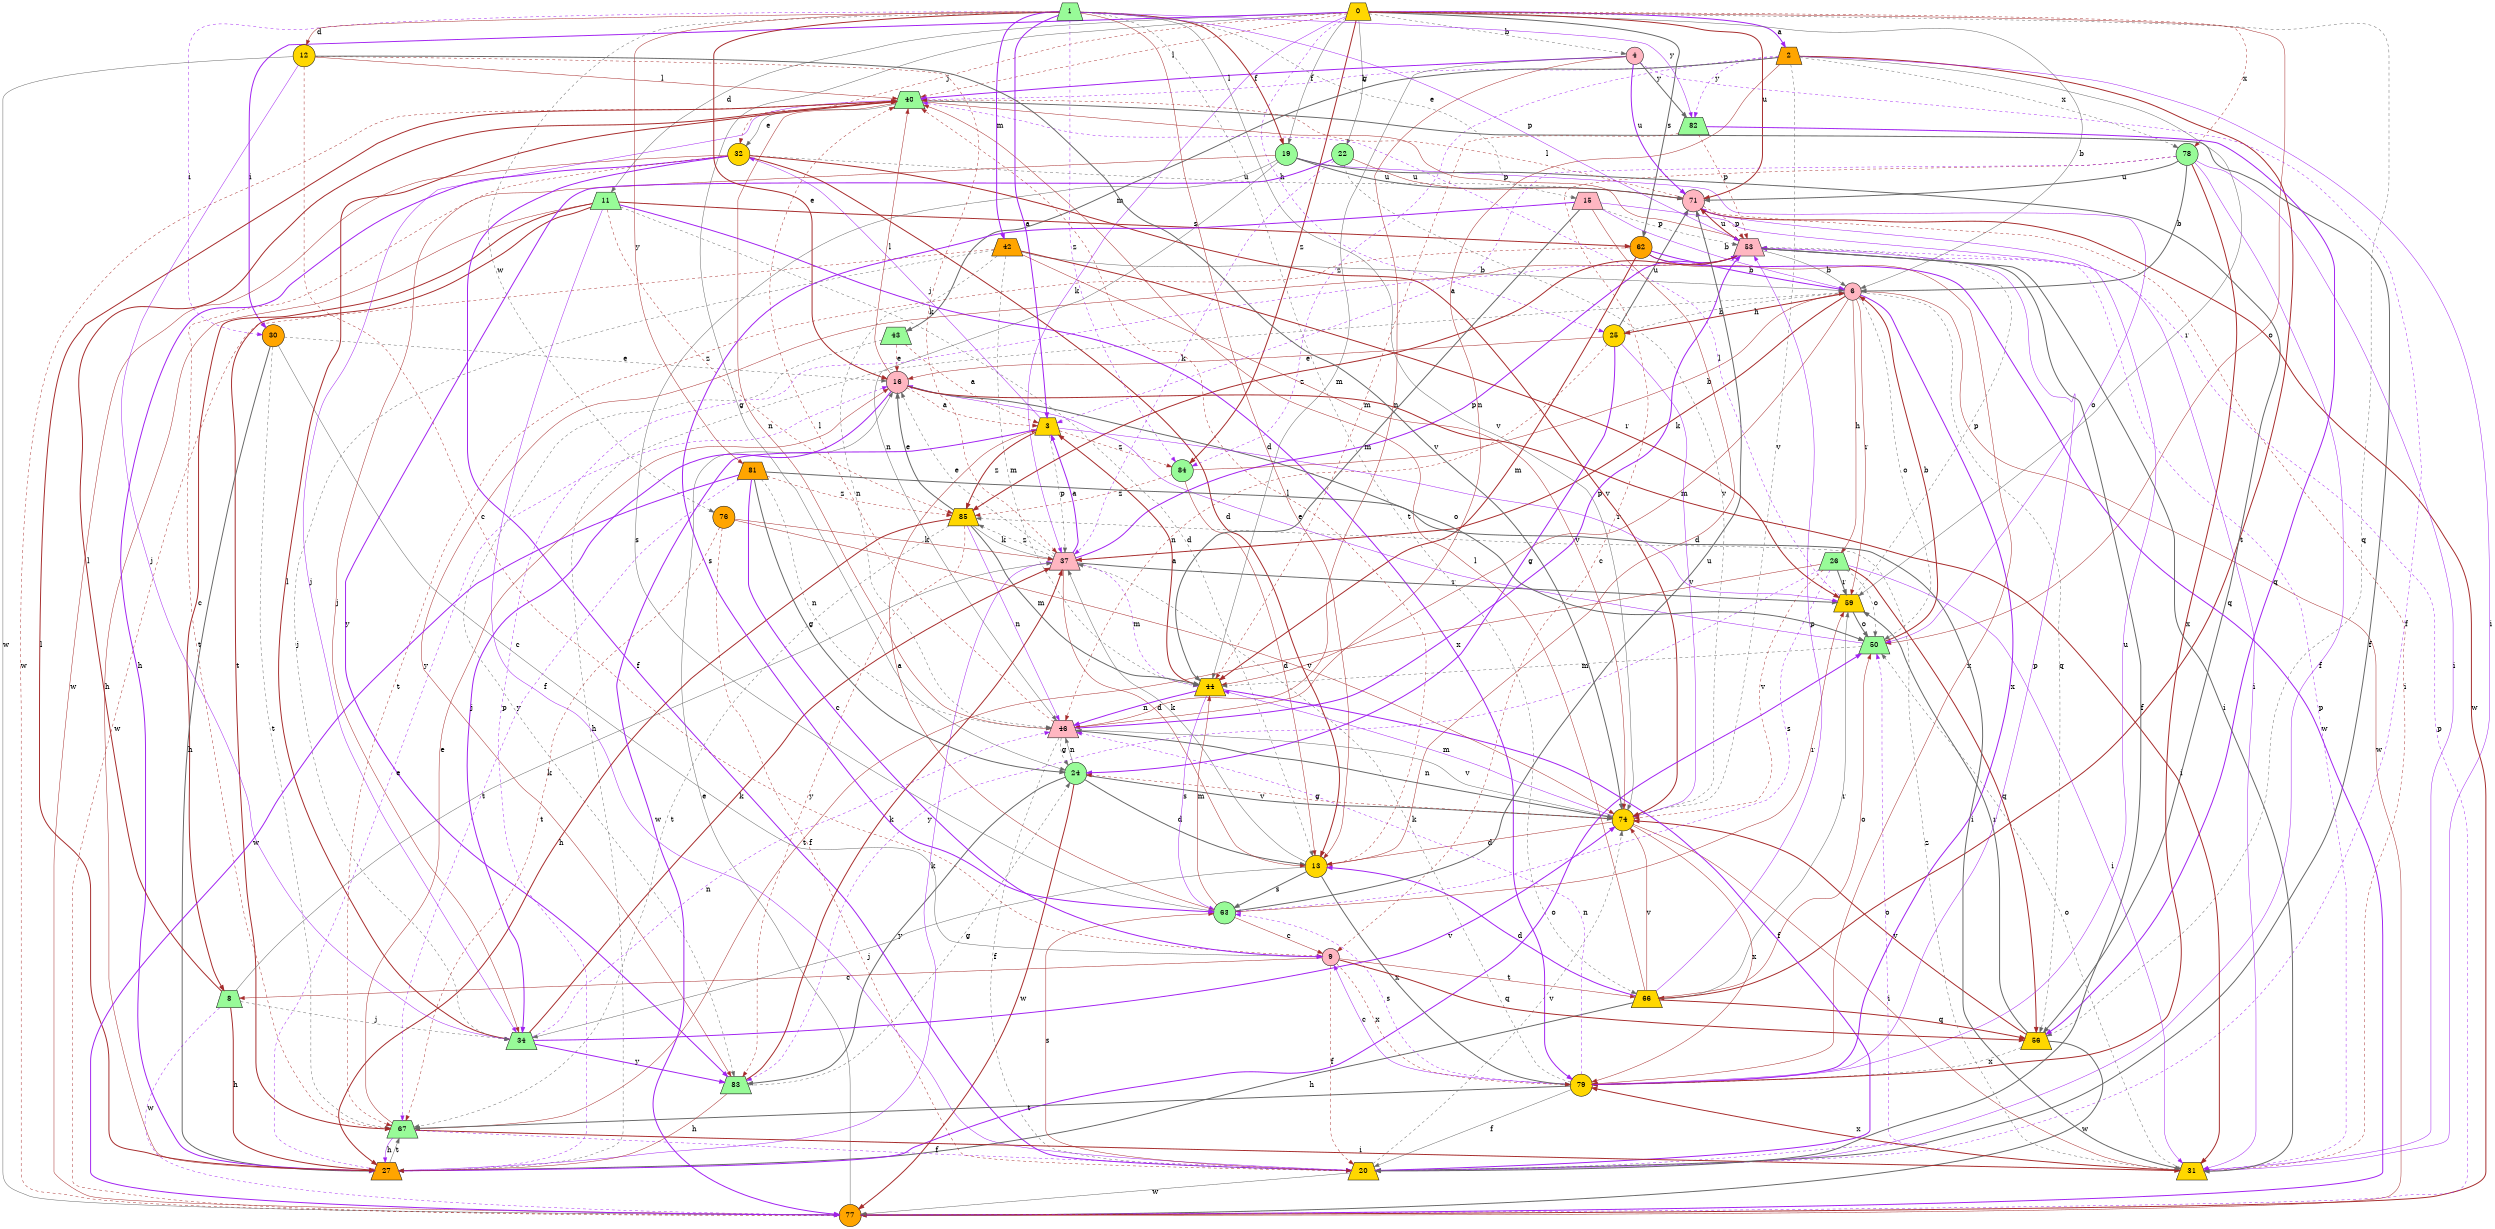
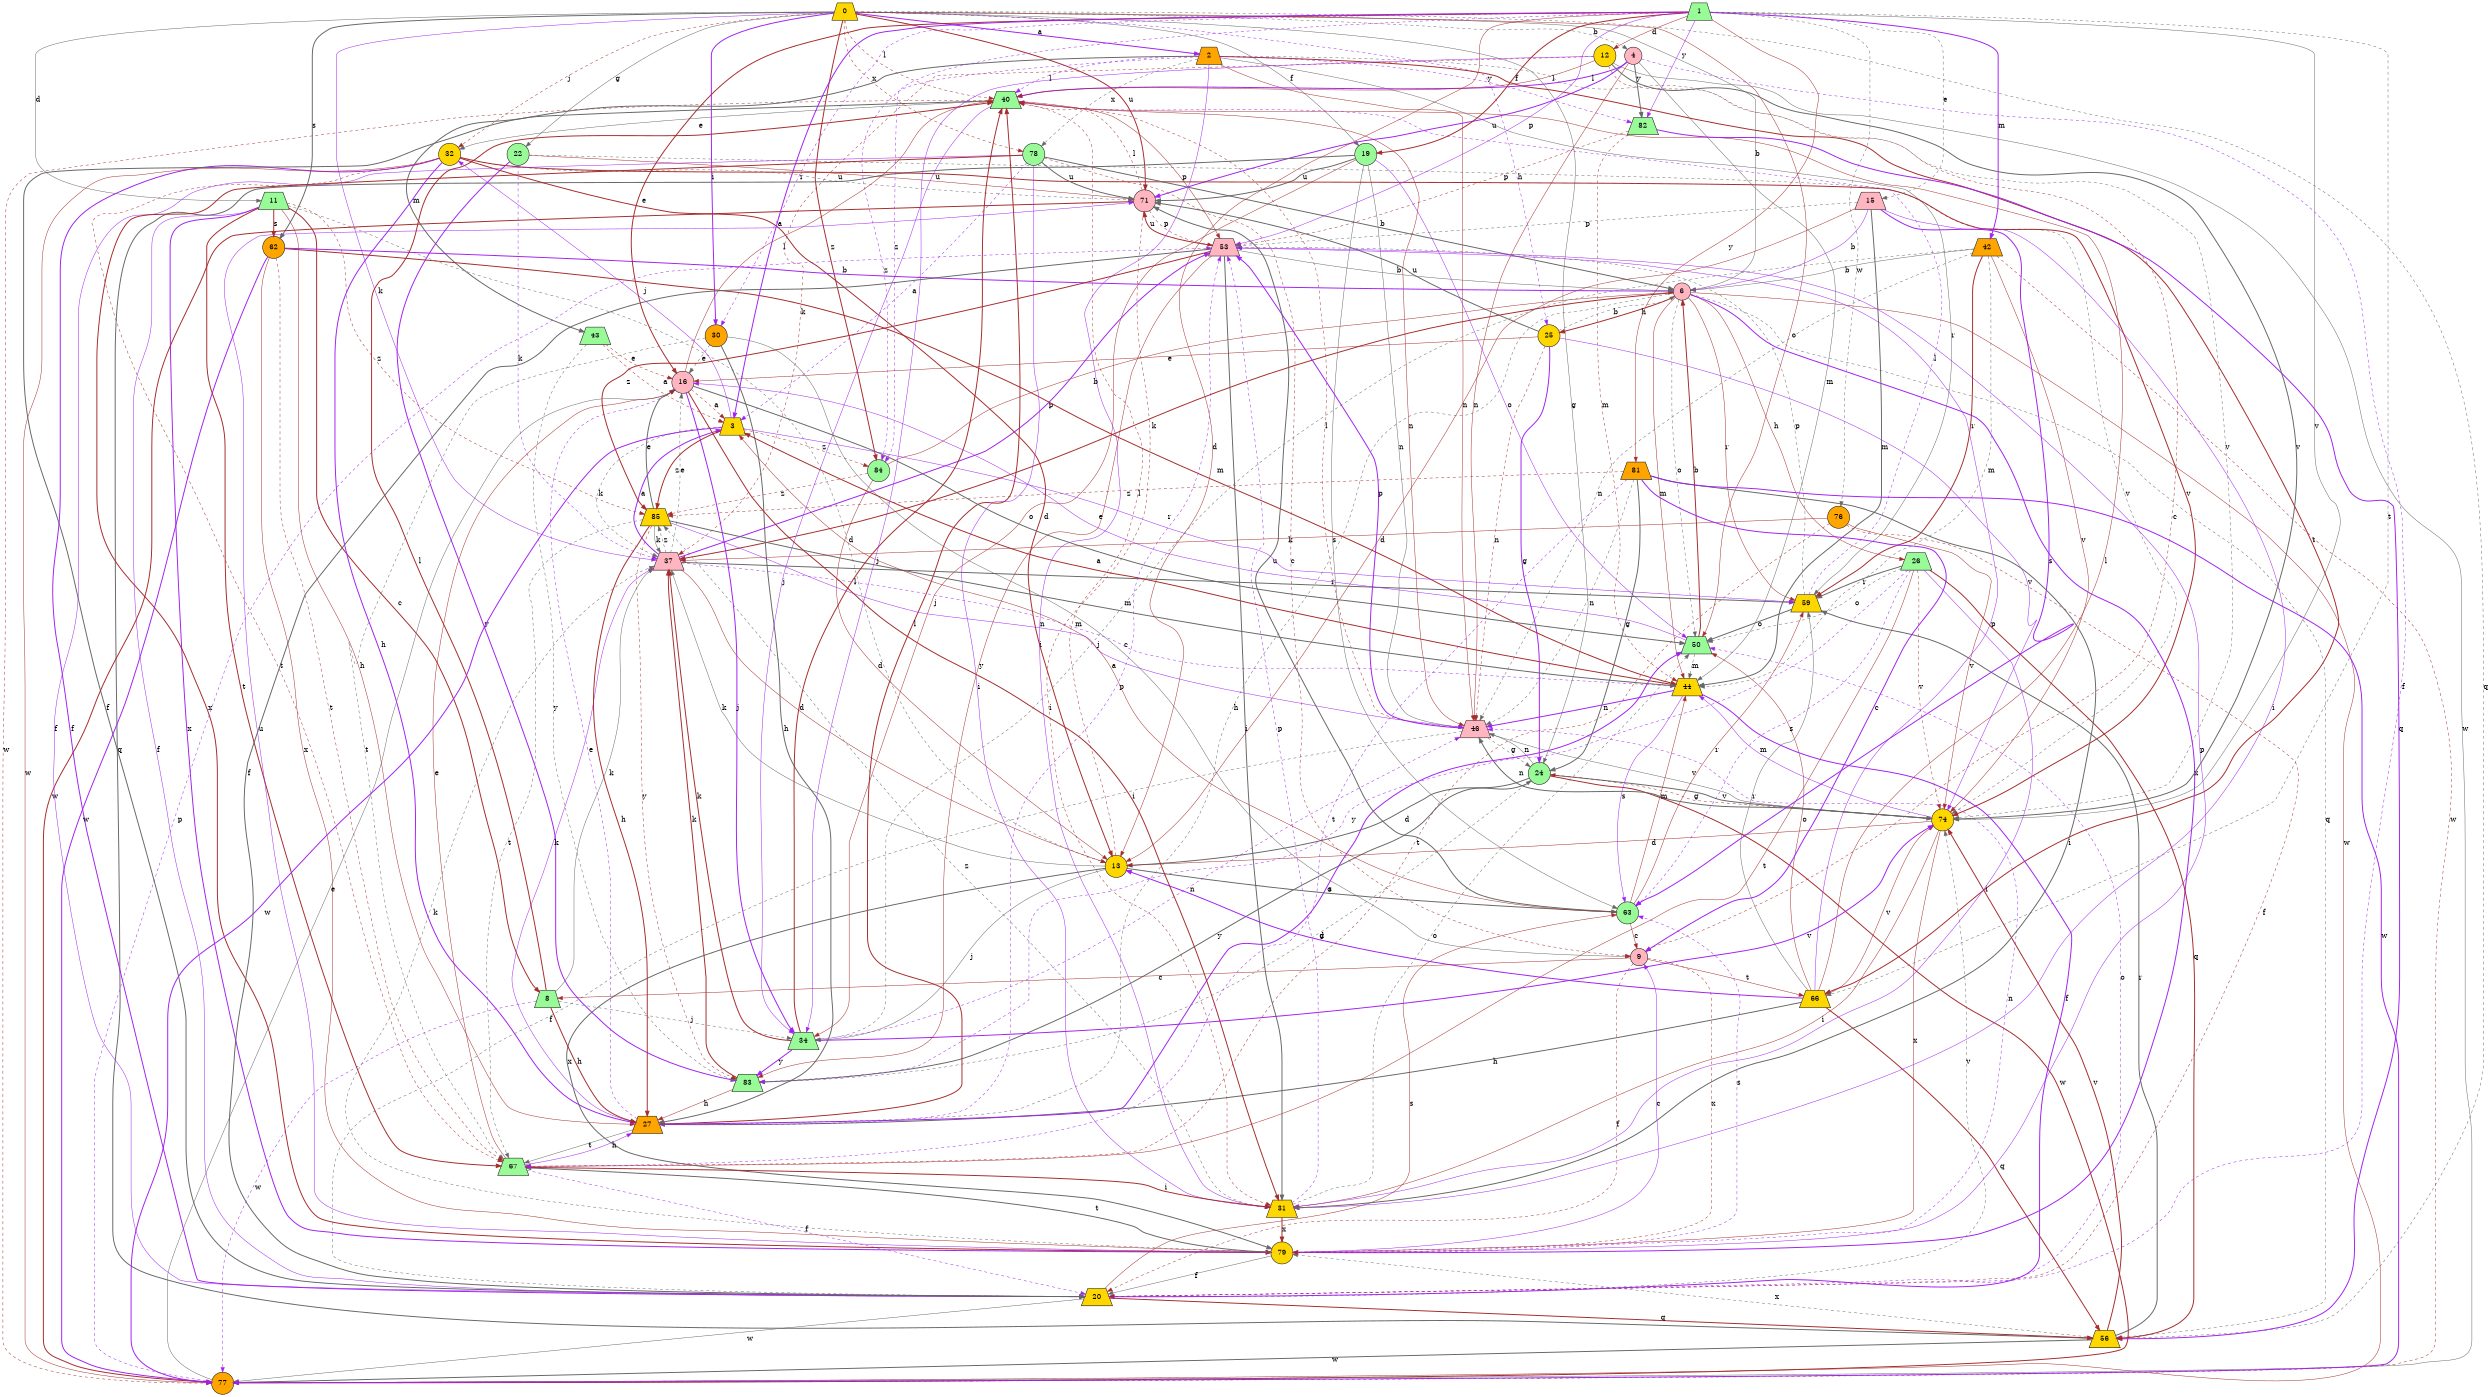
edge "3" -> "37": label "p" -> "k"
edge "9" -> "56": now "20" -> "56"
